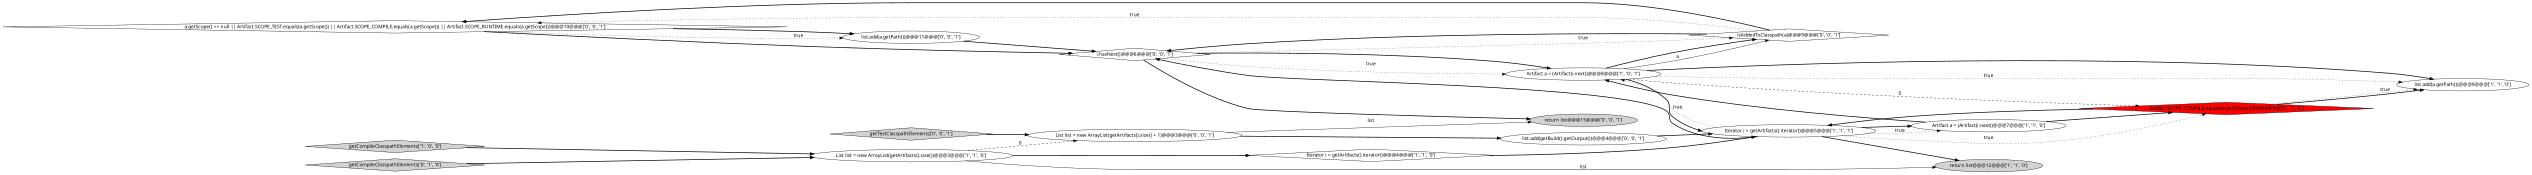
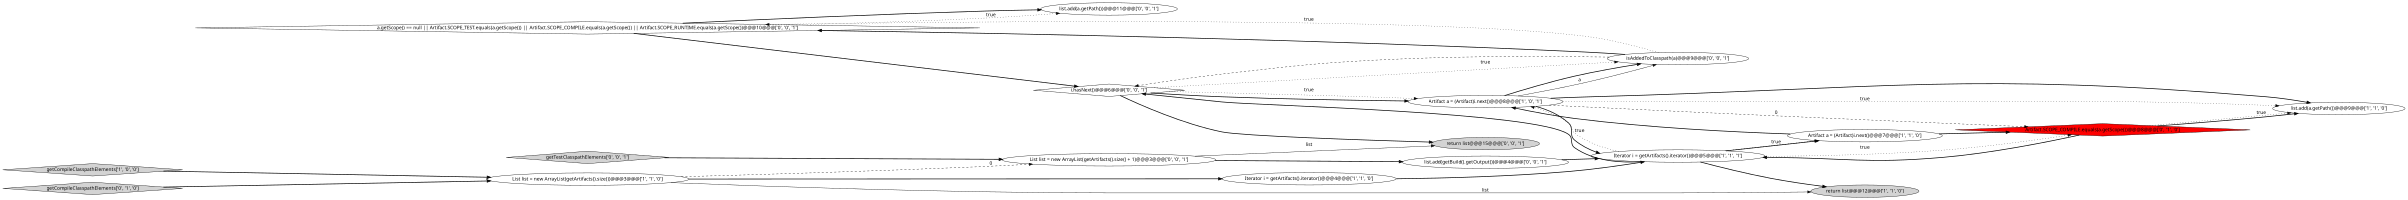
node "isAddedToClasspath(a)@@@9@@@['0', '0', '1']": shape diamond -> ellipse
edge "isAddedToClasspath(a)@@@9@@@['0', '0', '1']" -> "i.hasNext()@@@6@@@['0', '0', '1']": style bold -> dashed
edge "list.add(a.getPath())@@@11@@@['0', '0', '1']" -> "i.hasNext()@@@6@@@['0', '0', '1']": removed
node "Iterator i = getArtifacts().iterator()@@@4@@@['1', '1', '0']": shape diamond -> ellipse
